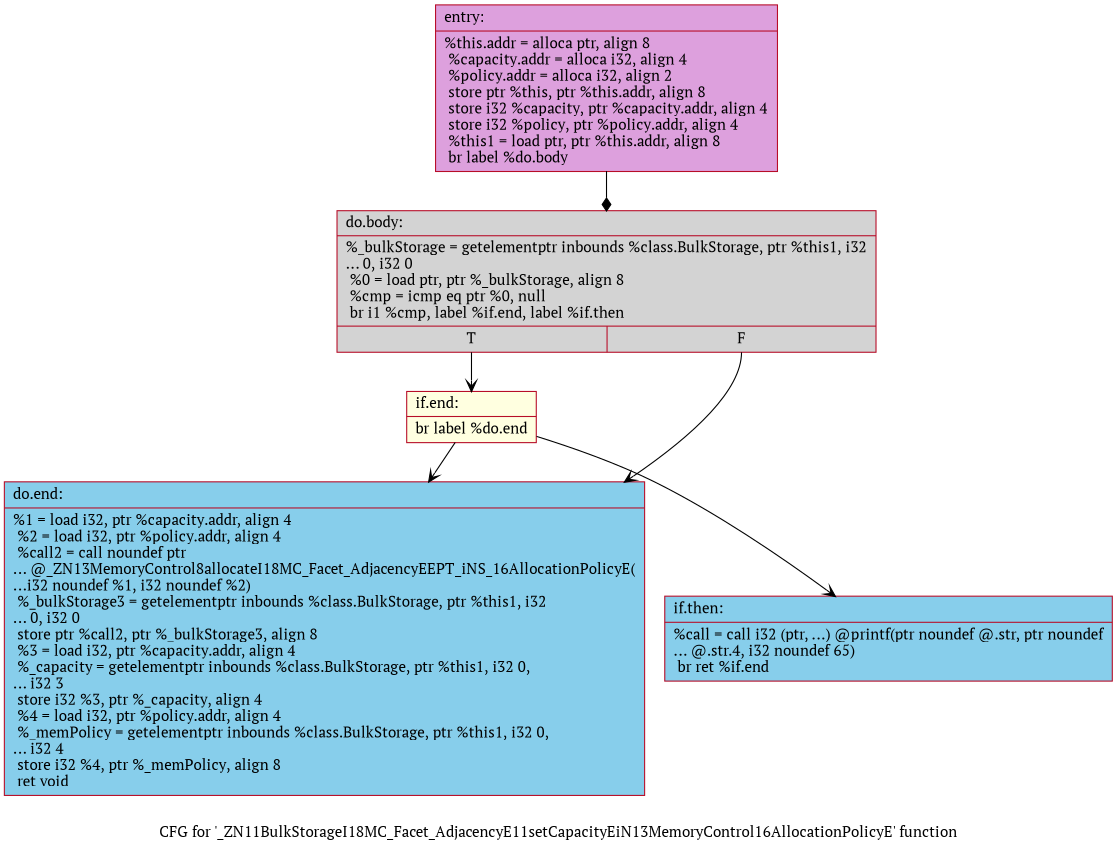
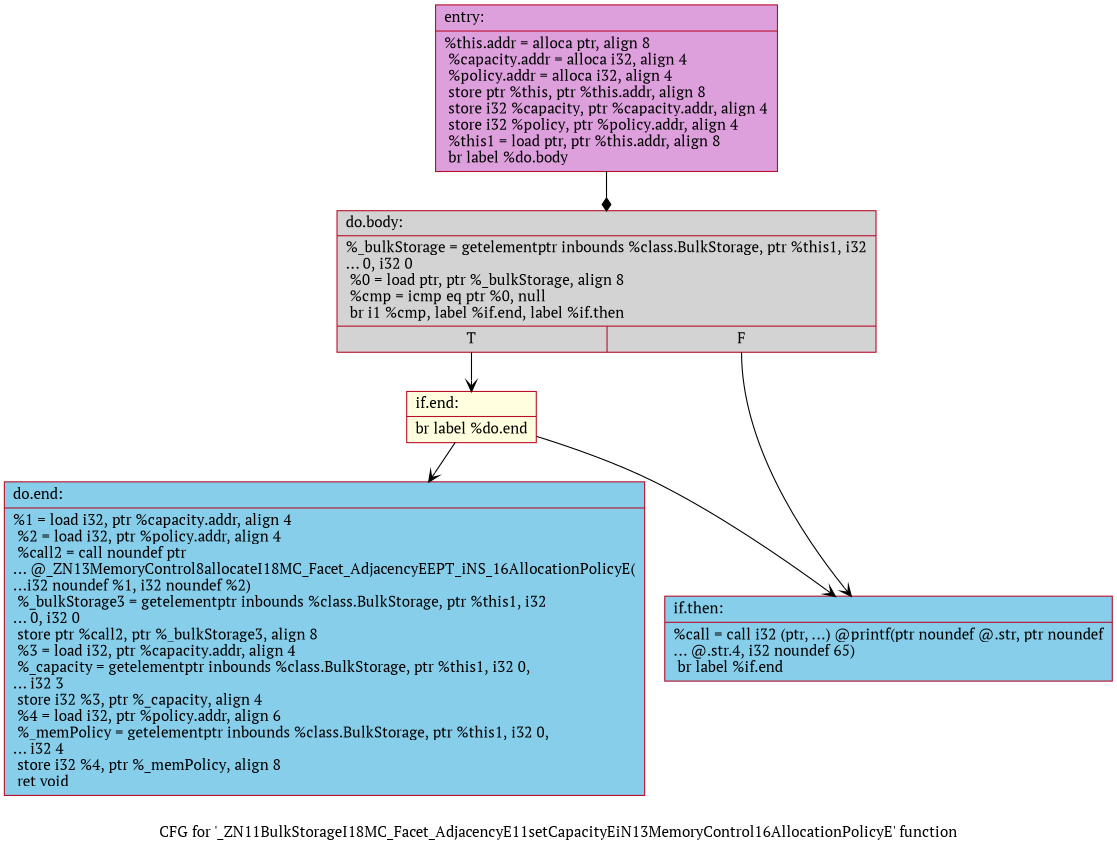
node "entry:": text "%policy.addr = alloca i32, align 2" -> "%policy.addr = alloca i32, align 4"
edge "do.body:" -> "do.end:": now "do.body:" -> "if.then:"
node "if.then:": text "br ret %if.end" -> "br label %if.end"
node "do.end:": text "%4 = load i32, ptr %policy.addr, align 4" -> "%4 = load i32, ptr %policy.addr, align 6"
